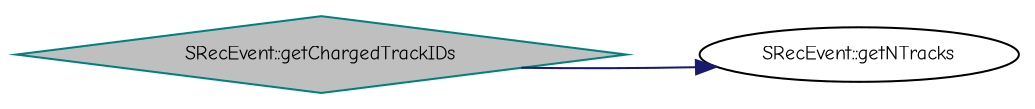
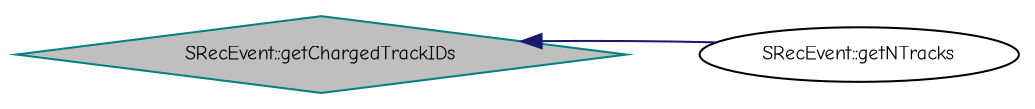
edge "SRecEvent::getChargedTrackIDs" -> "SRecEvent::getNTracks": reversed
